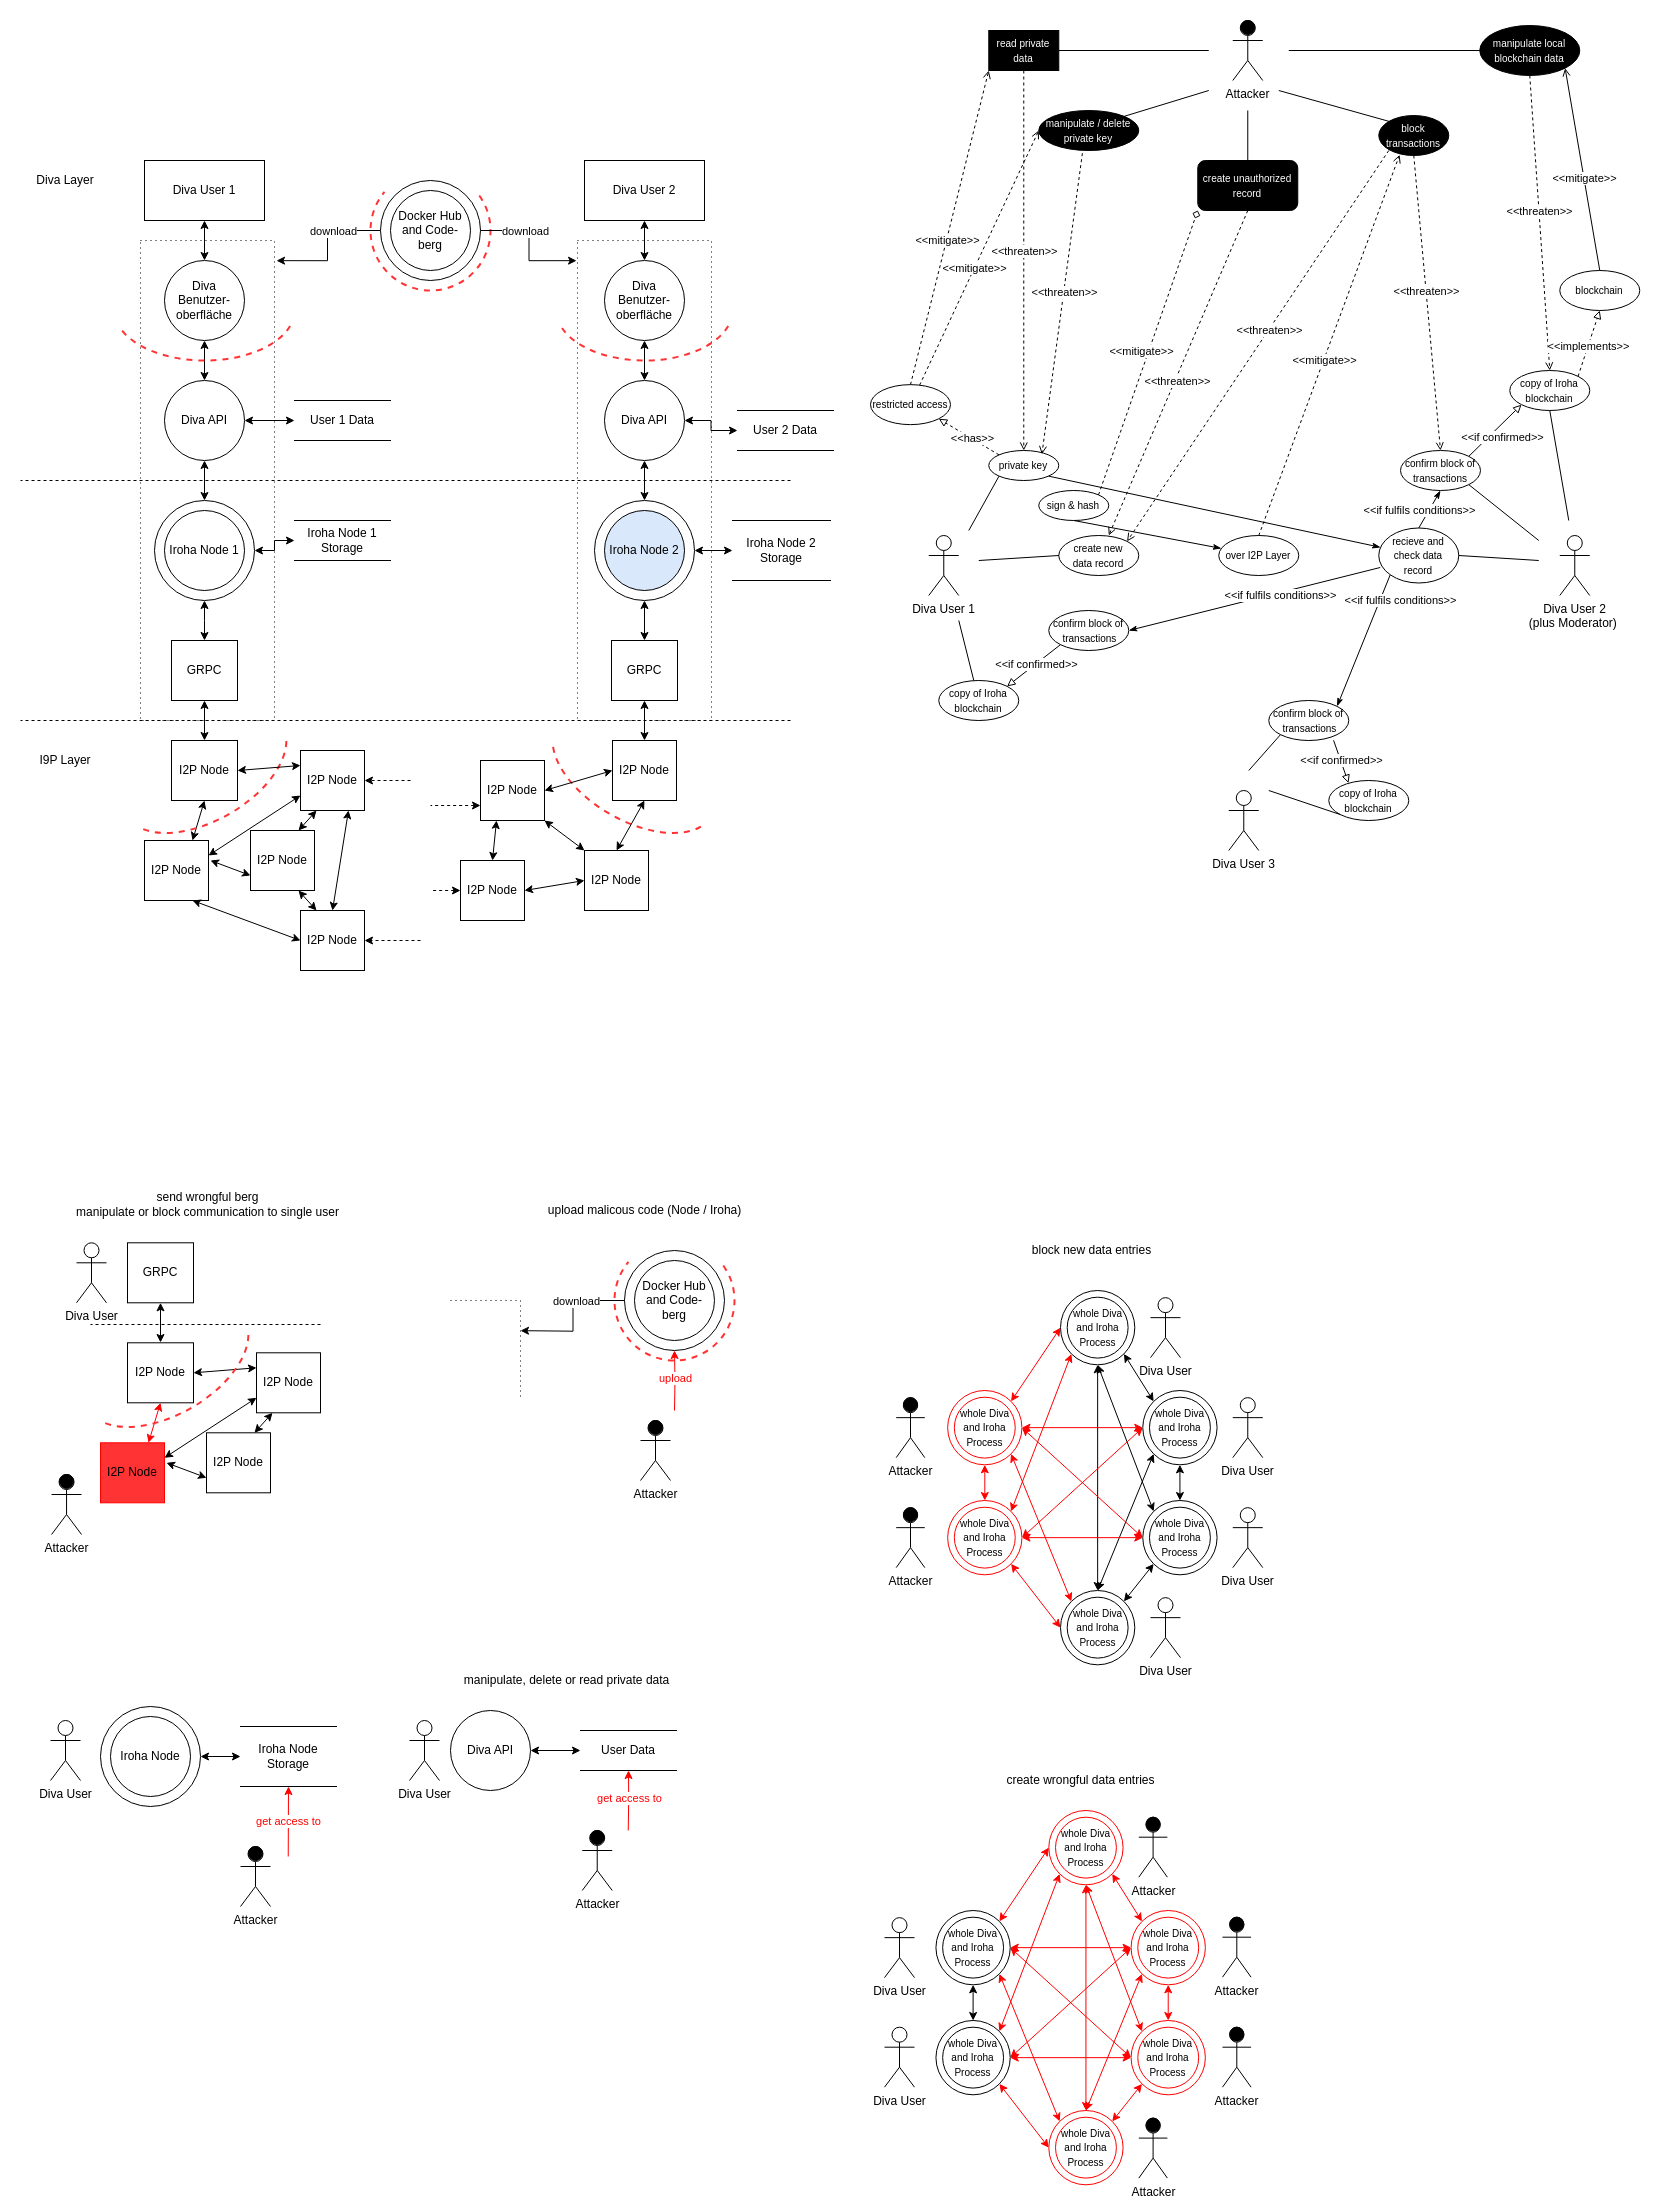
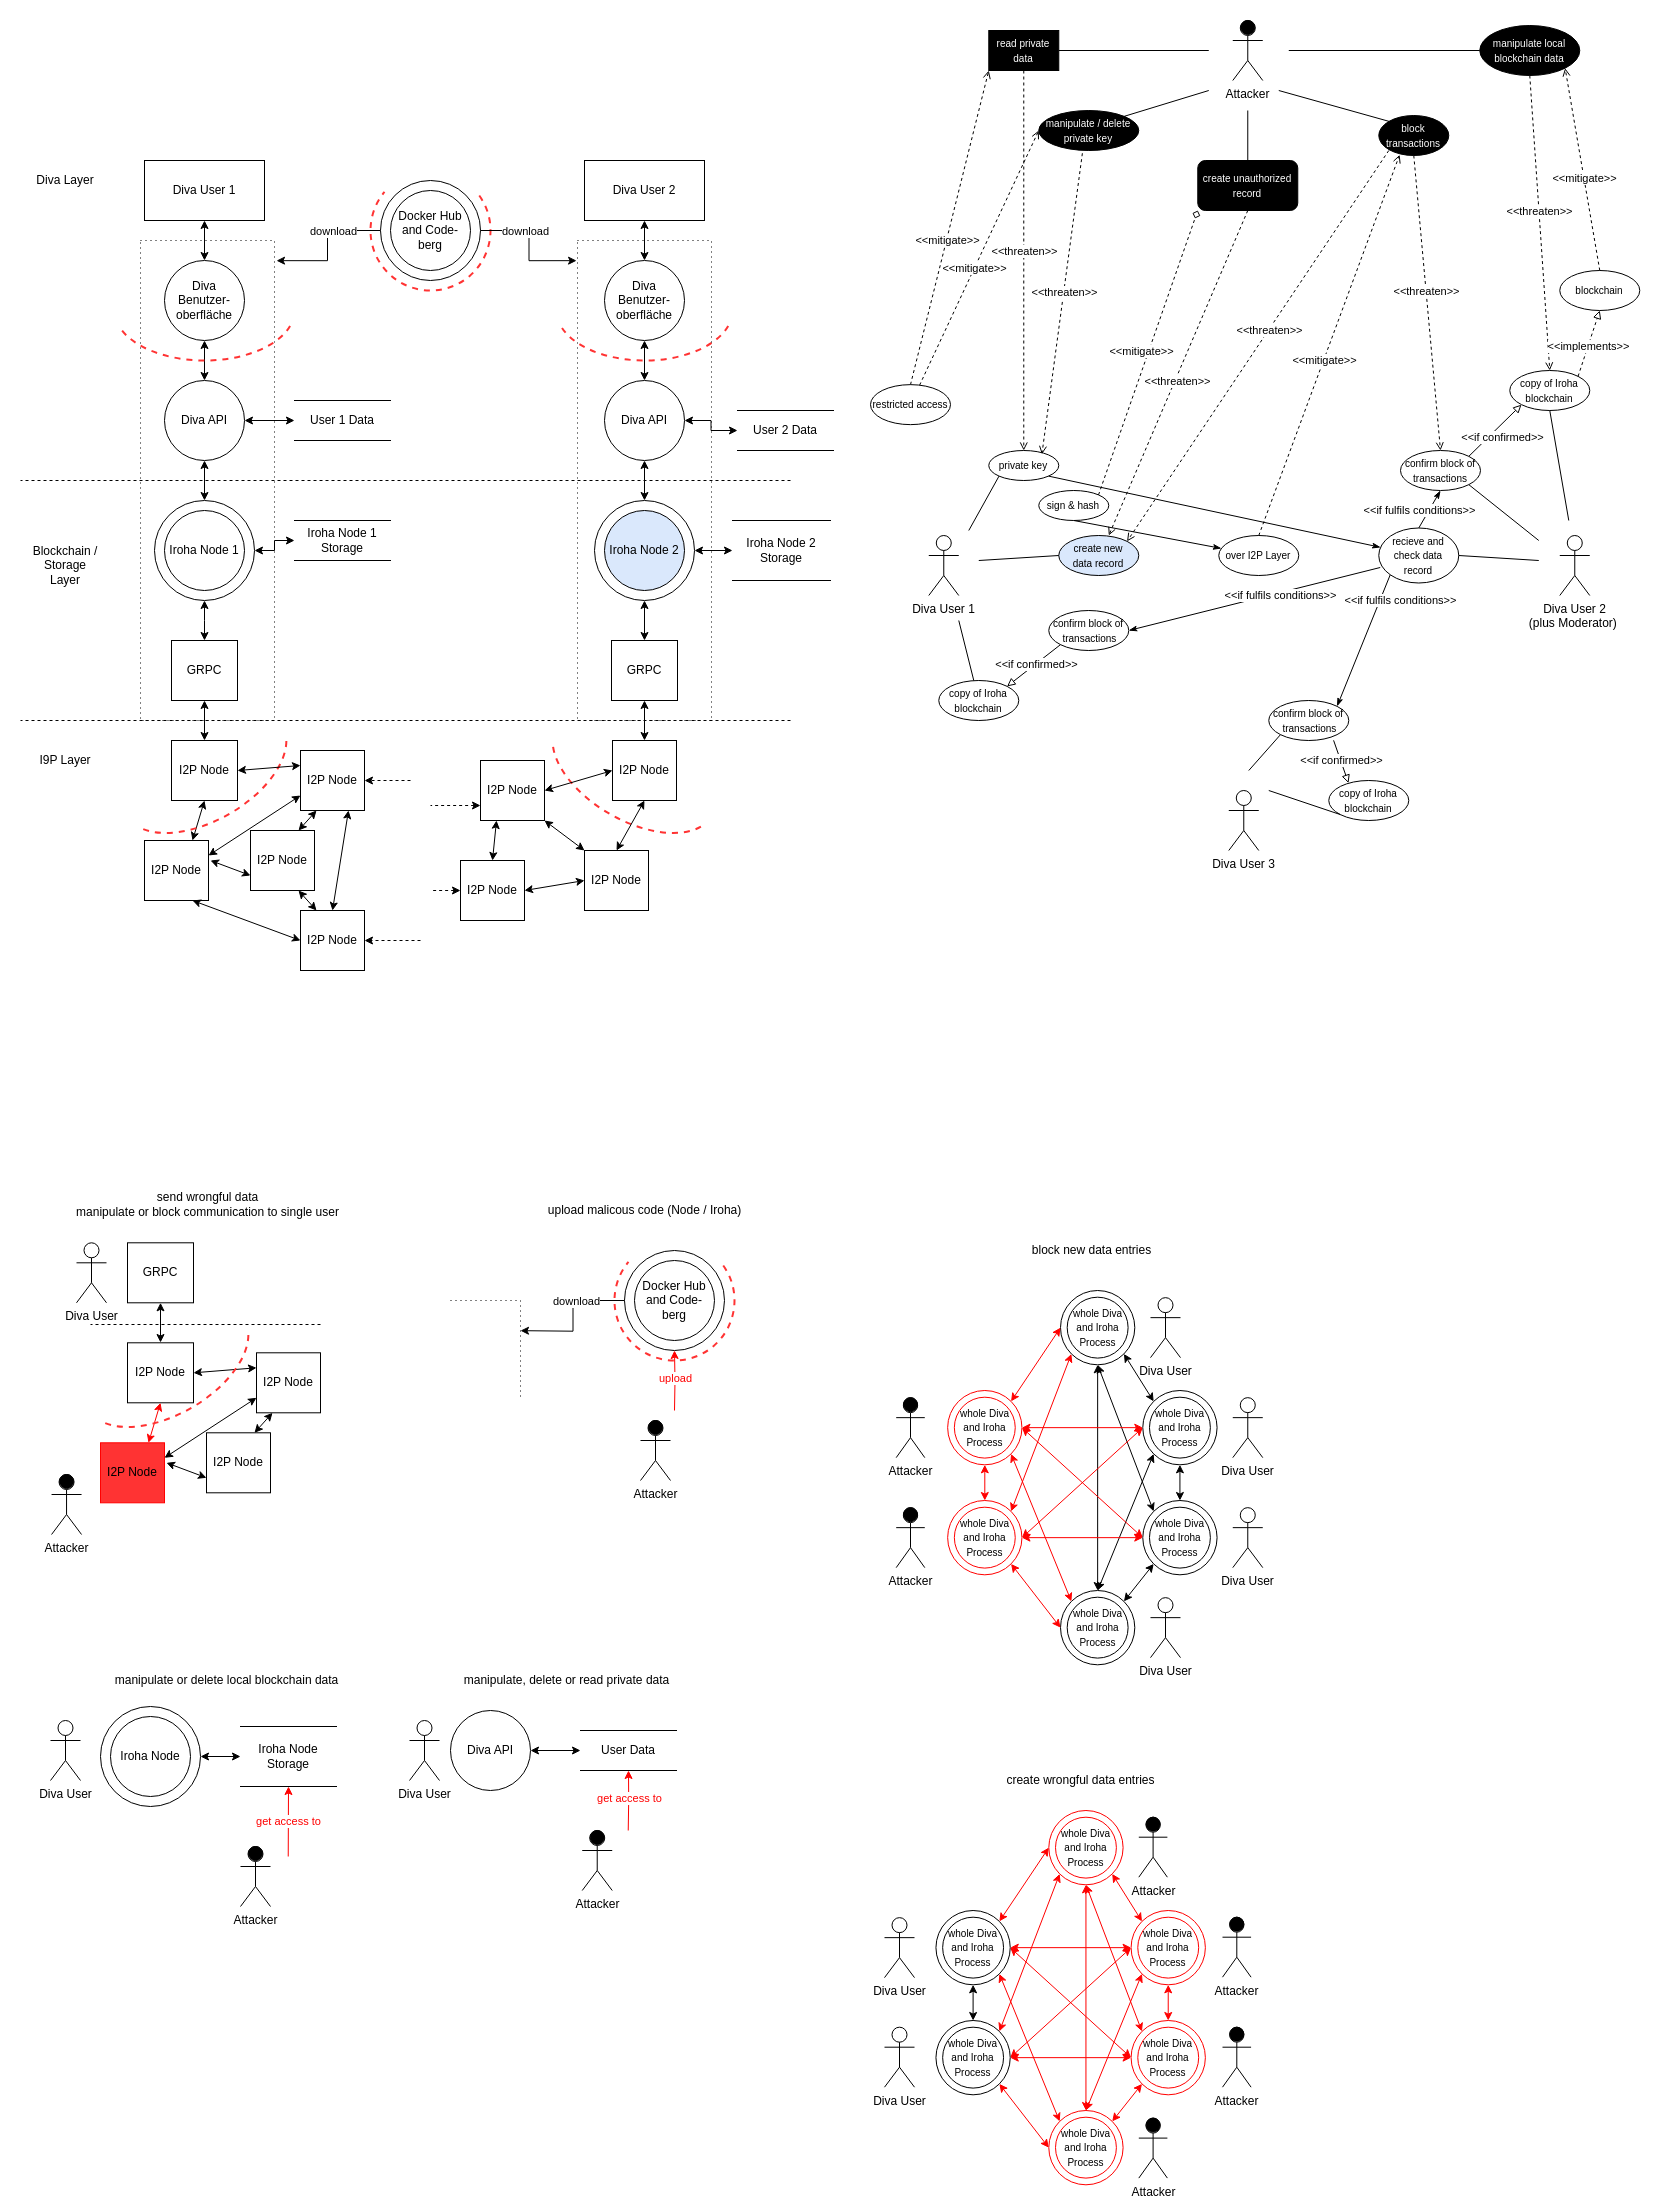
edge "blockchain" -> "manipulate local blockchain data": style solid -> dashed
edge "private key" -> "restricted access": removed, label "<<has>>"
node "create new data record": fillcolor #ffffff -> #dae8fc
node "Blockchain / Storage Layer": added
node "send wrongful berg manipulate or block communication to single user": label "send wrongful berg manipulate or block communication to single user" -> "send wrongful data manipulate or block communication to single user"
node "manipulate or delete local blockchain data": added
